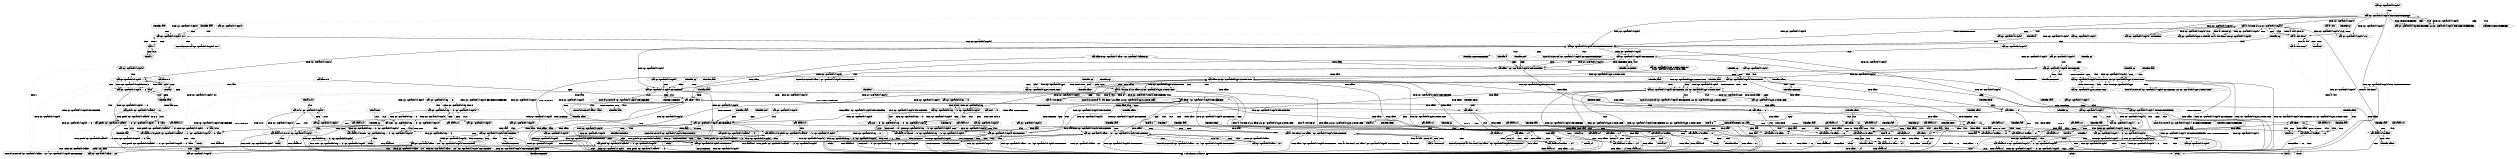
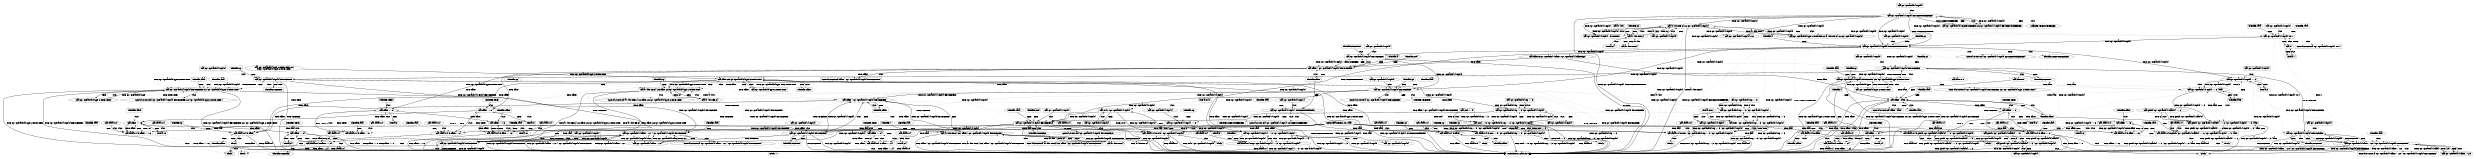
edge "(Call,op->operands[1].regs[0] == X86R_EBP)" -> "(Identifier,X86R_EBP)": removed, label "CFG:"
edge "(Call,base = 0)" -> "(Call,offset || base)": added, label "DDG: base"
edge "(Call,offset || base)" -> "(ControlStructure,if (offset || base))": label "DDG: X86R_EIP" -> "AST: "
edge "(Call,op->operands[1].regs[0] == X86R_EBP)" -> "(MethodReturn,static int)": label "DDG: X86R_EBP" -> "DWORD: "
edge "(Call,0x40 | op->operands[1].regs[0])" -> "(Call,op->operands[1].regs[0] == X86R_ESP)": style dotted -> bold
node "(Call,op->operands[1].offset > 127)": shape cylinder -> ellipse
edge "(Call,op->operands[1].regs[1] << 3)" -> "(MethodReturn,static int)": removed, label "DDG: op->operands[1].regs[1]"
